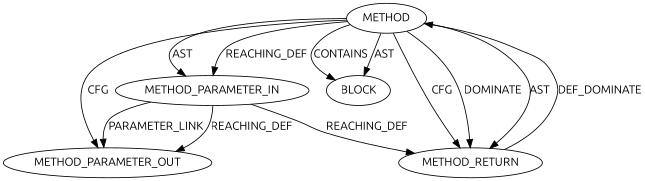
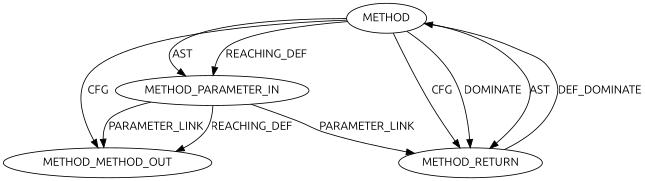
node "BLOCK": removed
edge "METHOD_PARAMETER_IN" -> "METHOD_RETURN": label "REACHING_DEF" -> "PARAMETER_LINK"
node "METHOD_PARAMETER_OUT": label "METHOD_PARAMETER_OUT" -> "METHOD_METHOD_OUT"
